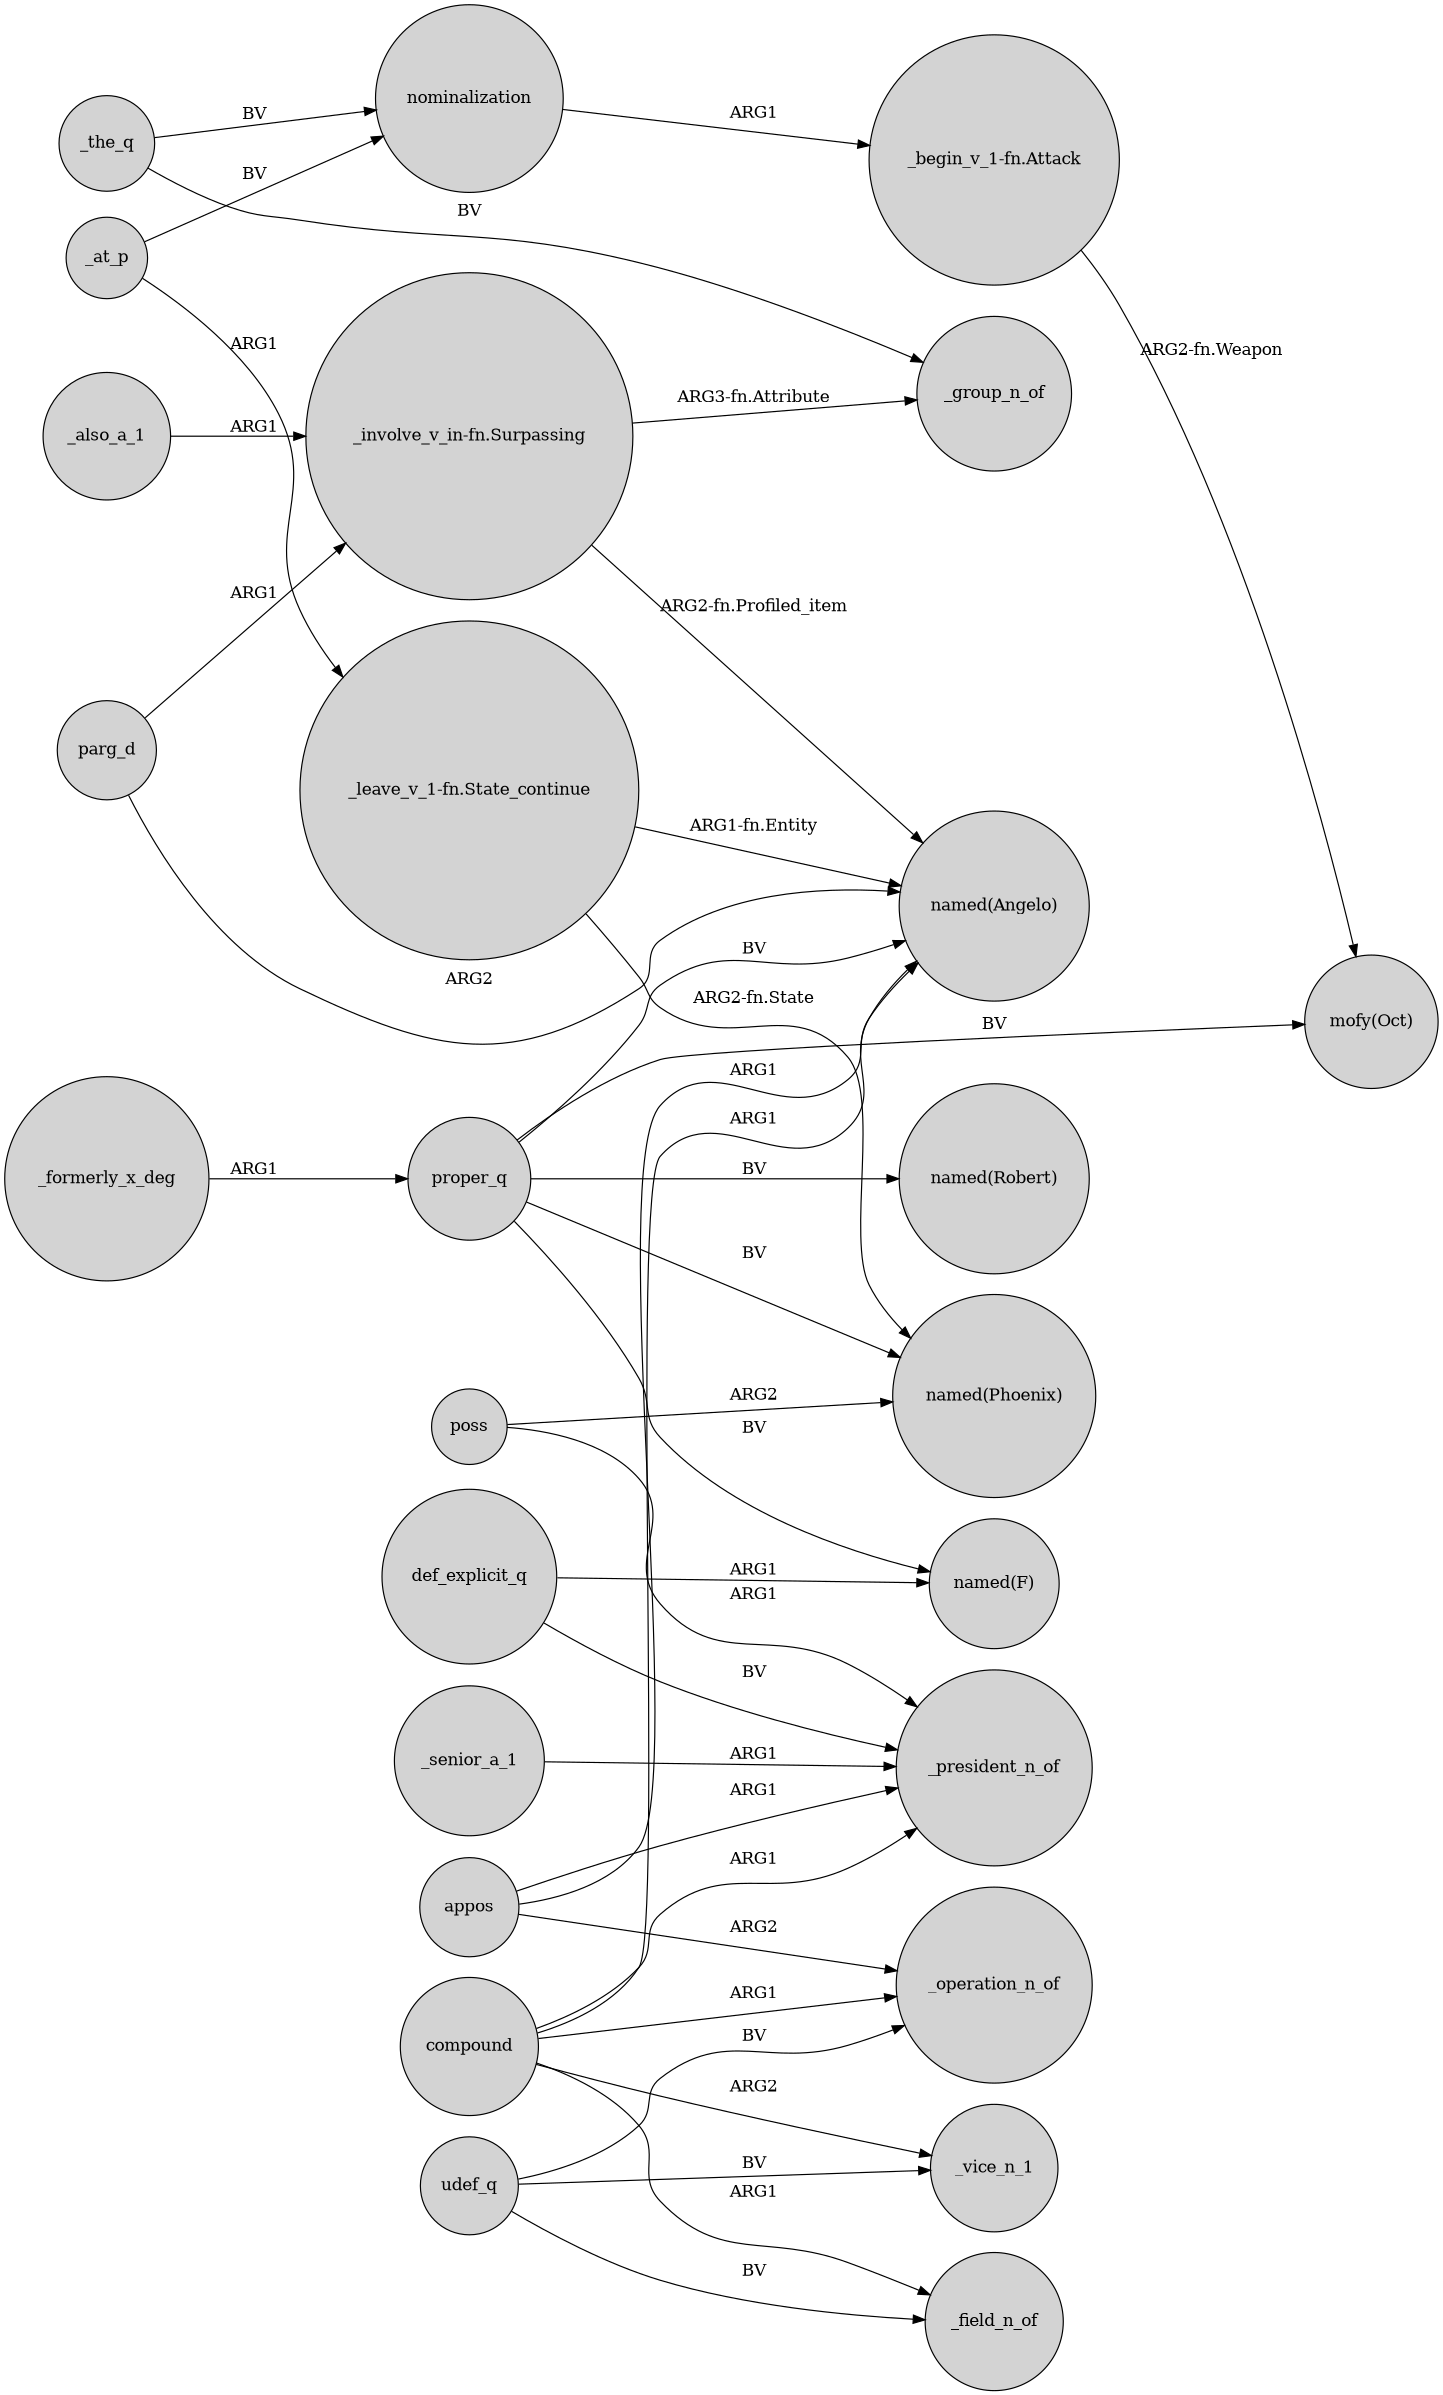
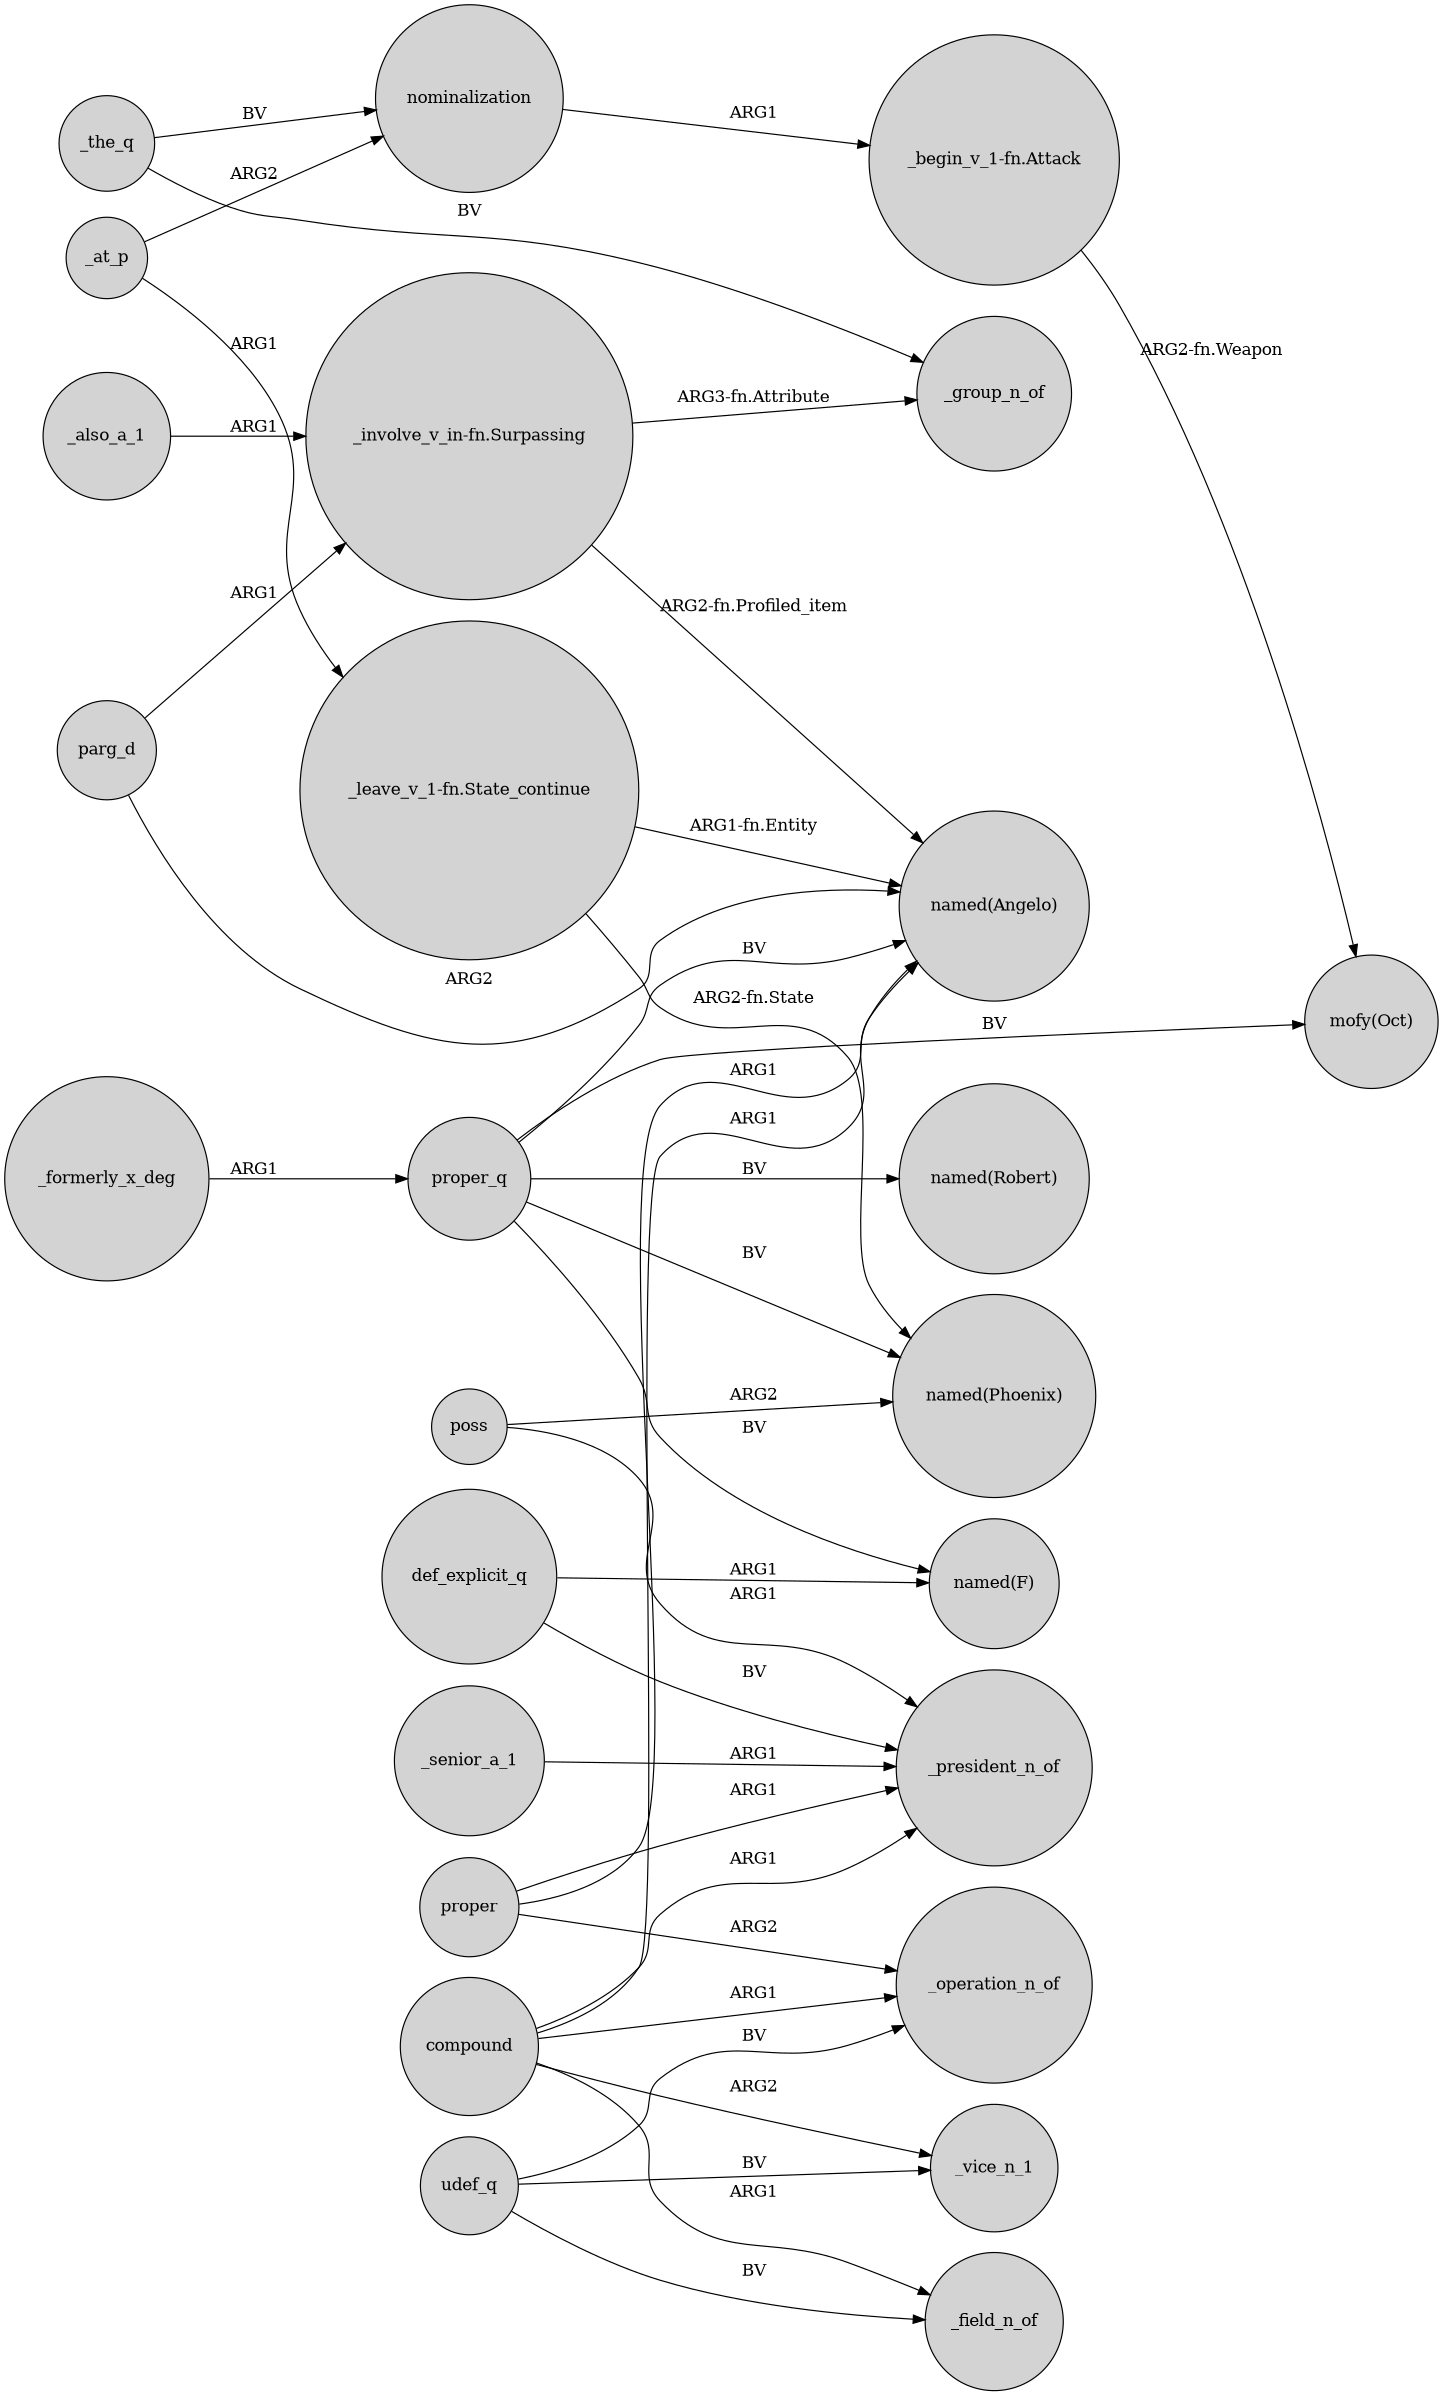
edge "_at_p" -> "nominalization": label "BV" -> "ARG2"
node "appos": label "appos" -> "proper"
